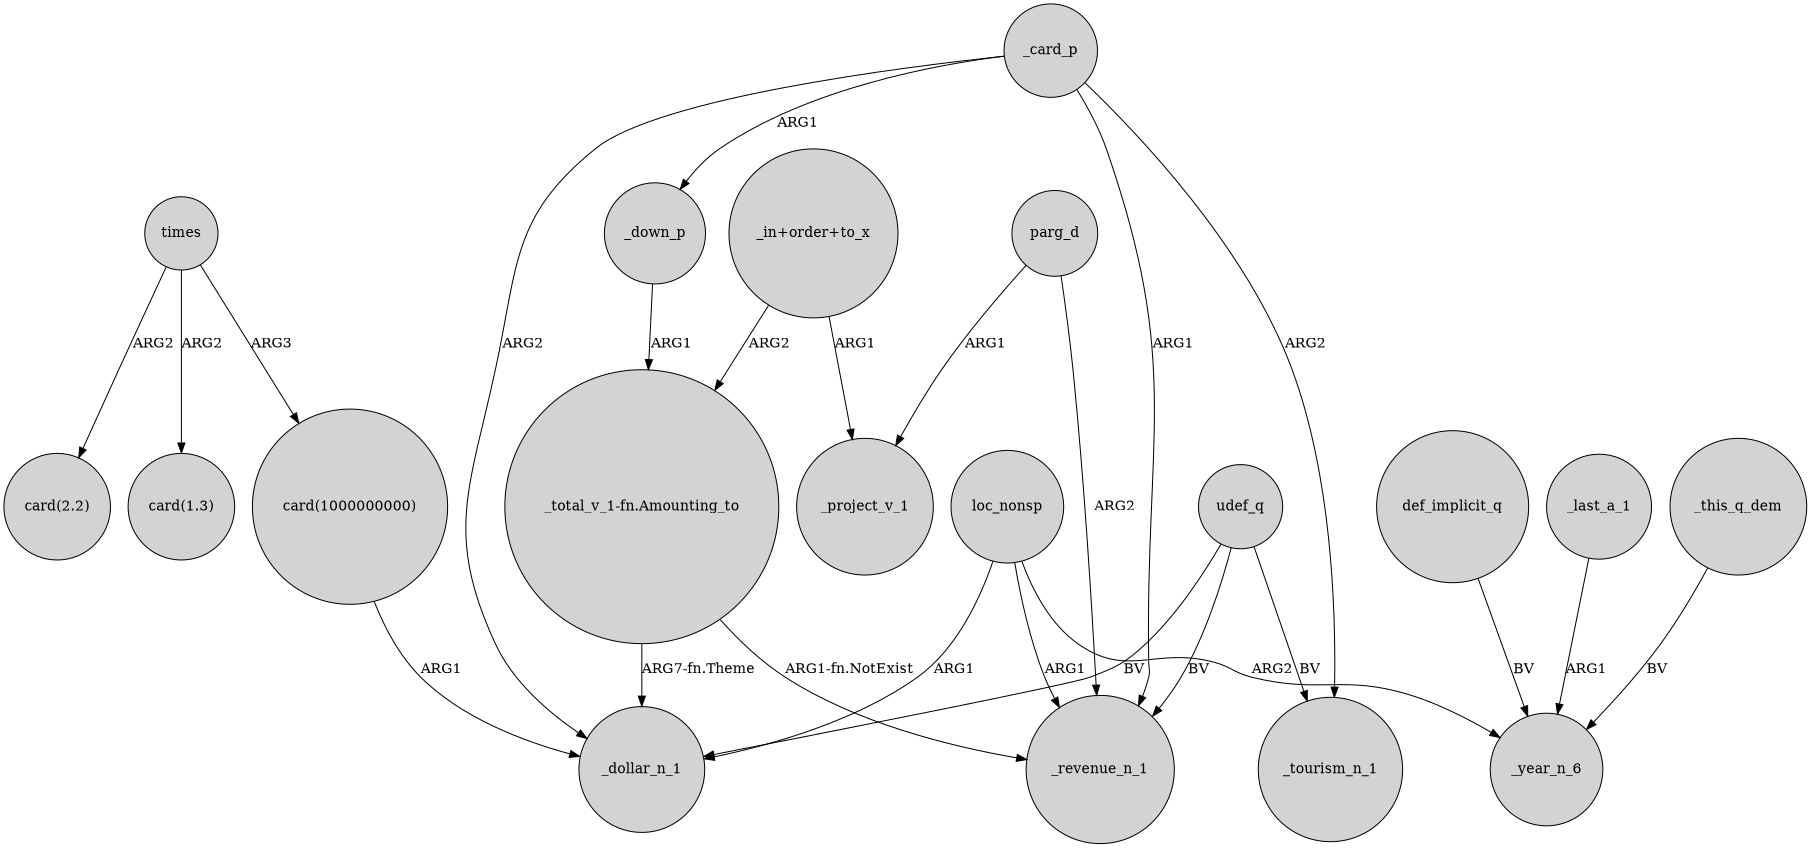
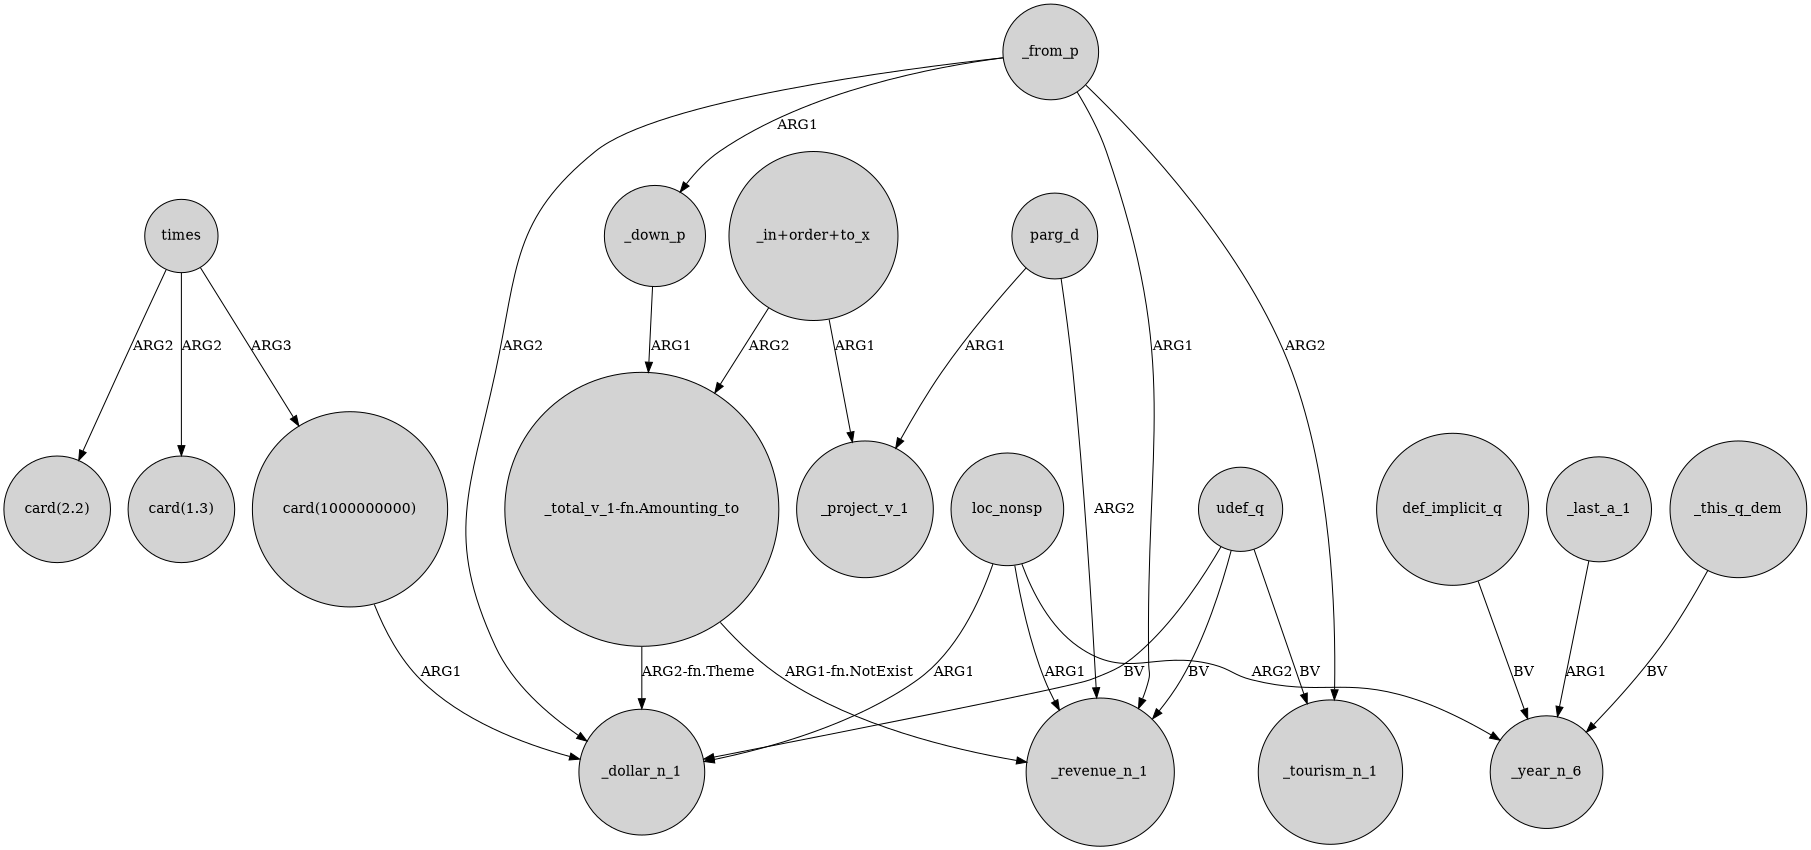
node "_card_p": label "_card_p" -> "_from_p"
edge "_total_v_1-fn.Amounting_to" -> "_dollar_n_1": label "ARG7-fn.Theme" -> "ARG2-fn.Theme"
